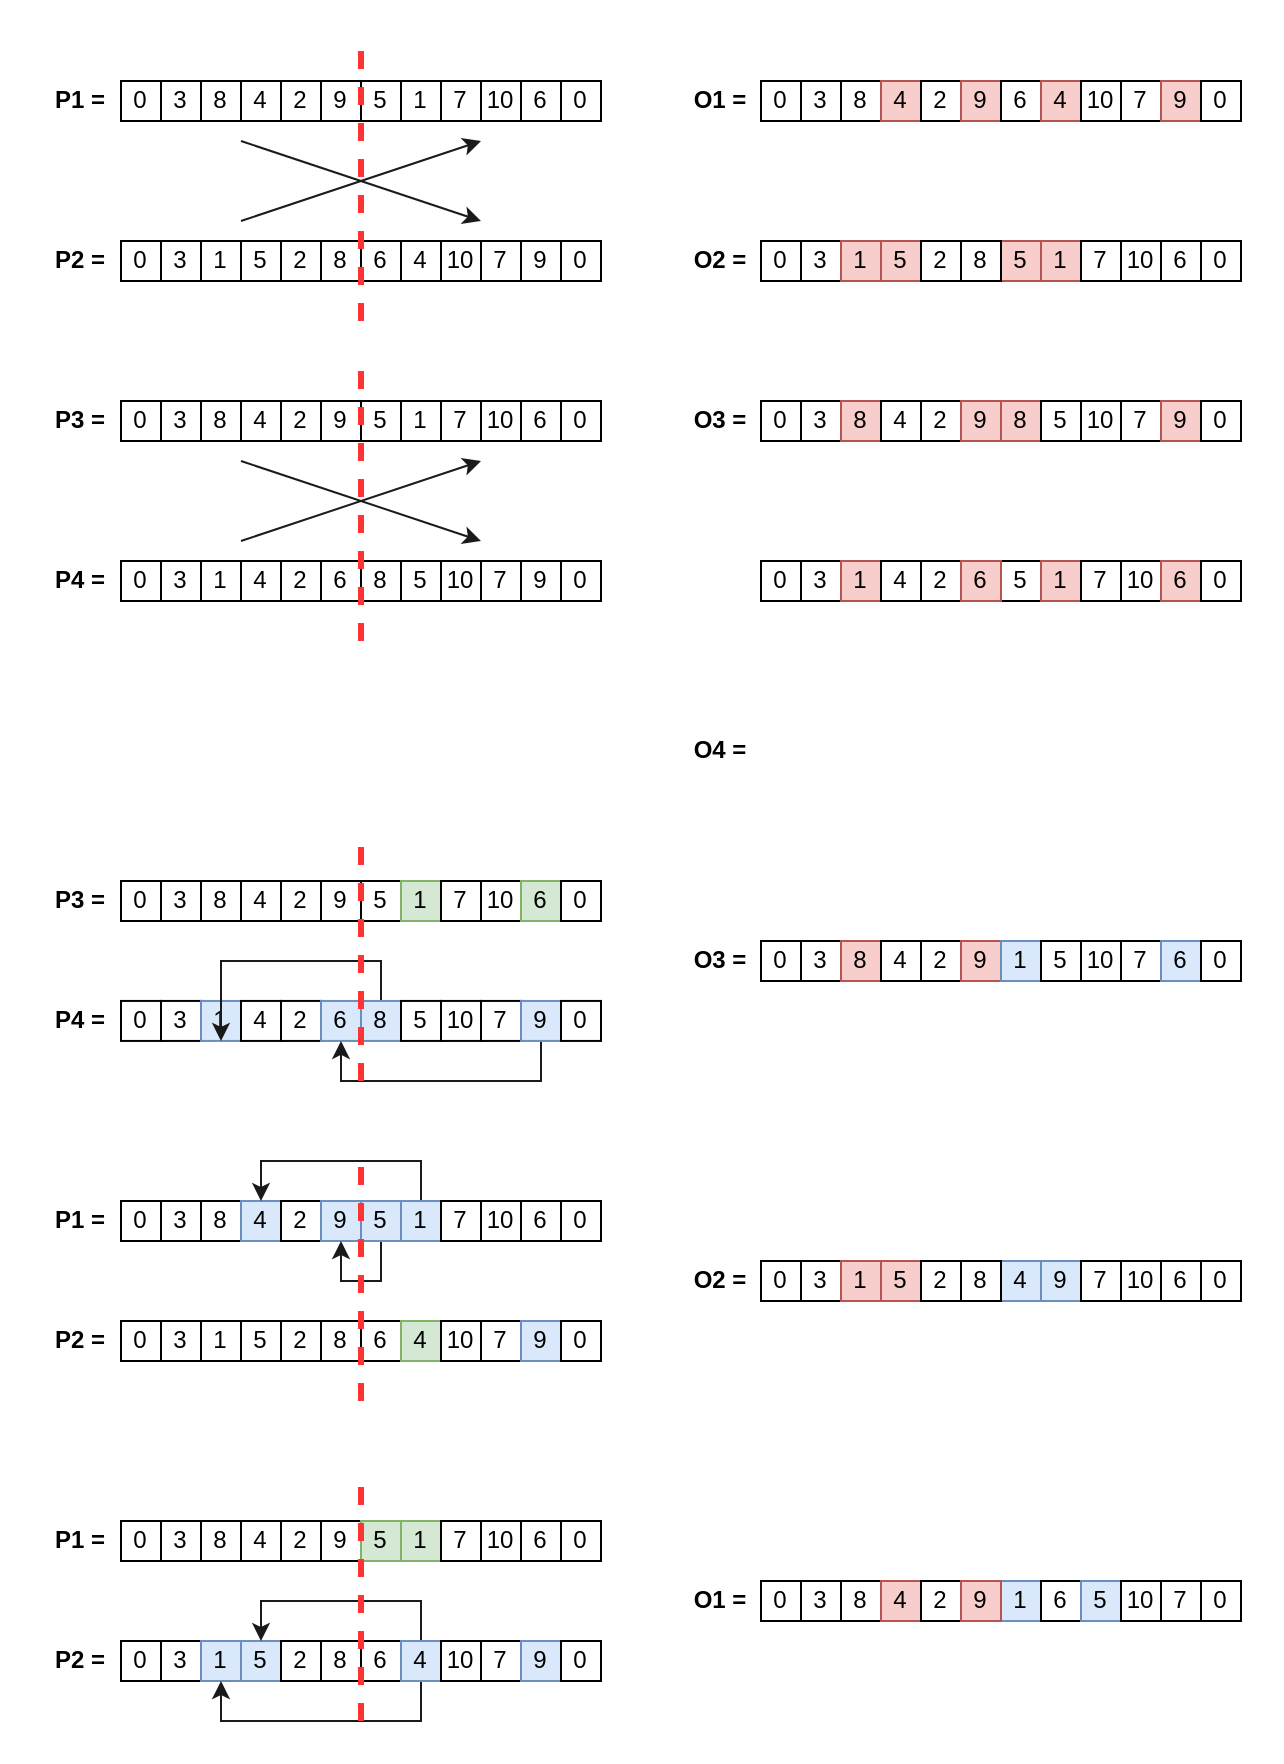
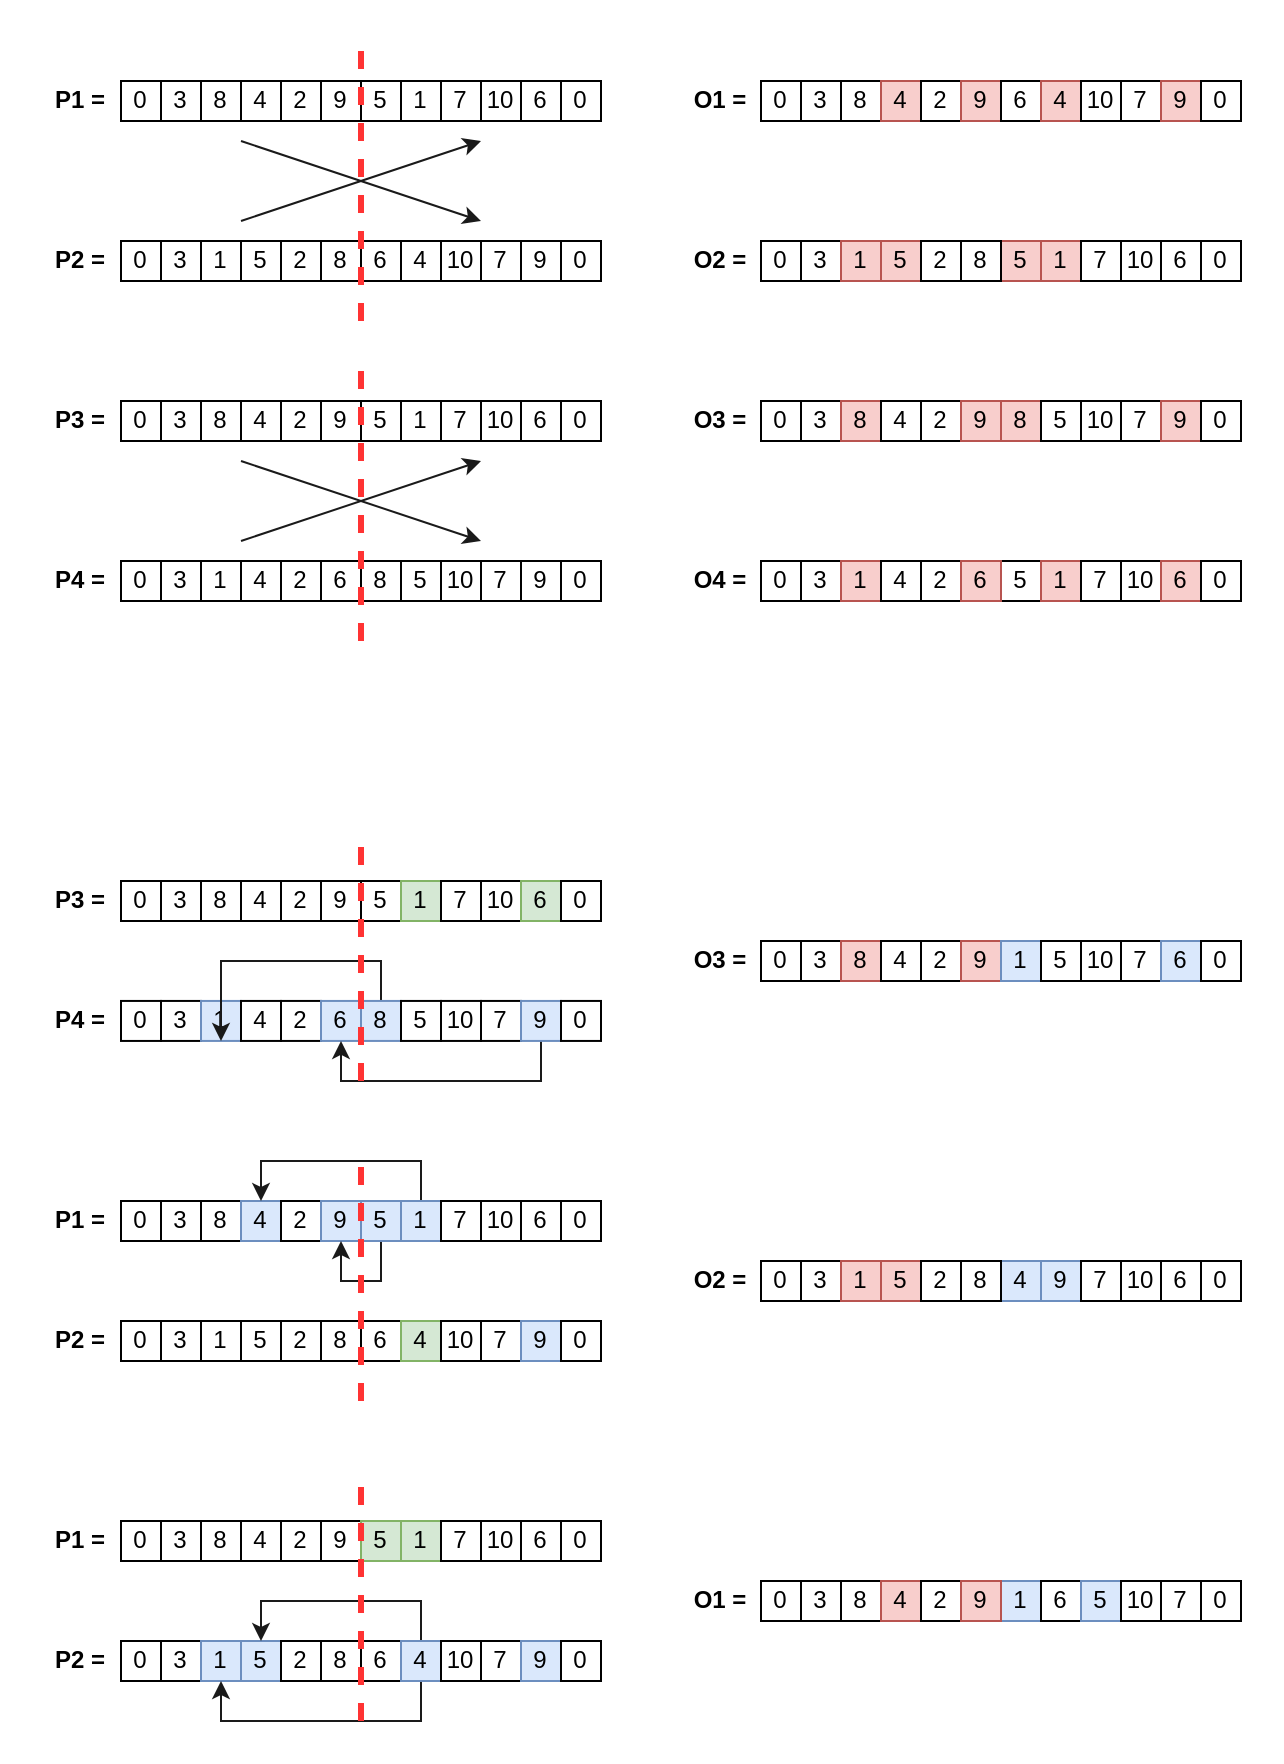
node "O4 =": moved (721, 751) -> (721, 581)
